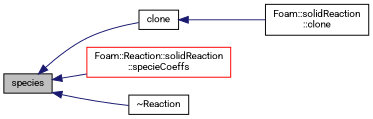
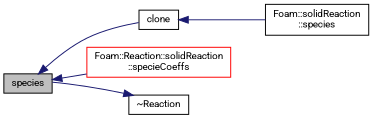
node "Foam::solidReaction ::clone": label "Foam::solidReaction ::clone" -> "Foam::solidReaction ::species"
edge "~Reaction" -> "species": reversed
